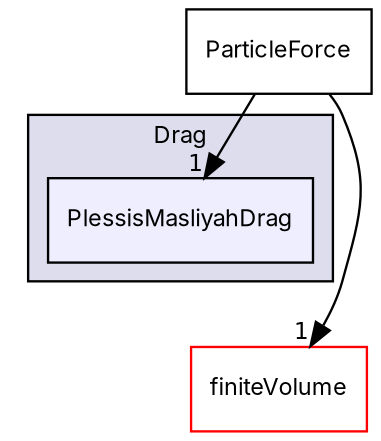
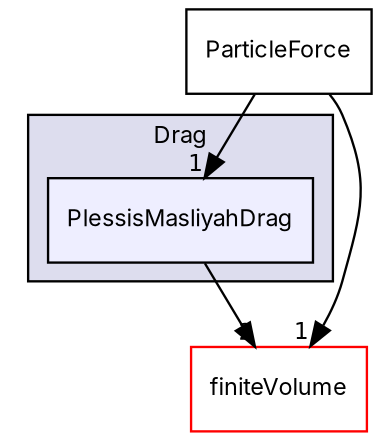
edge "PlessisMasliyahDrag" -> "finiteVolume": added
